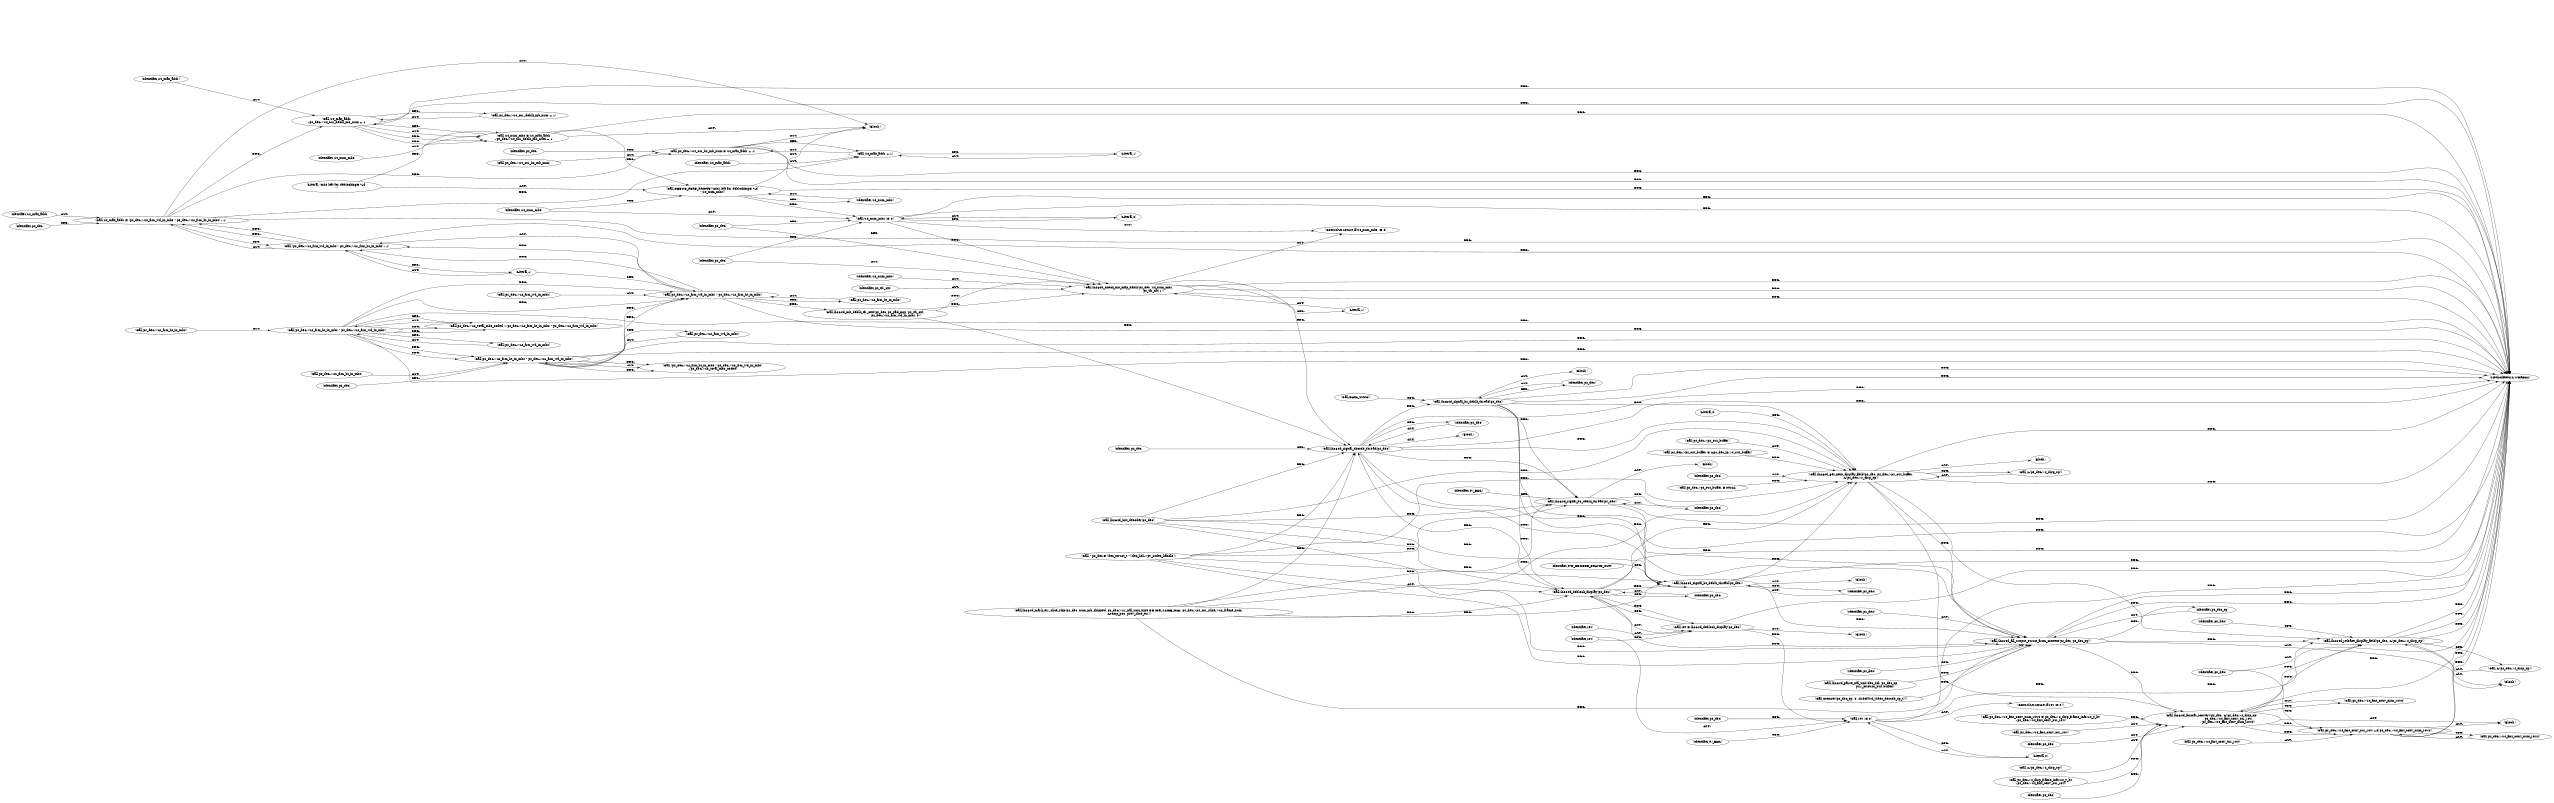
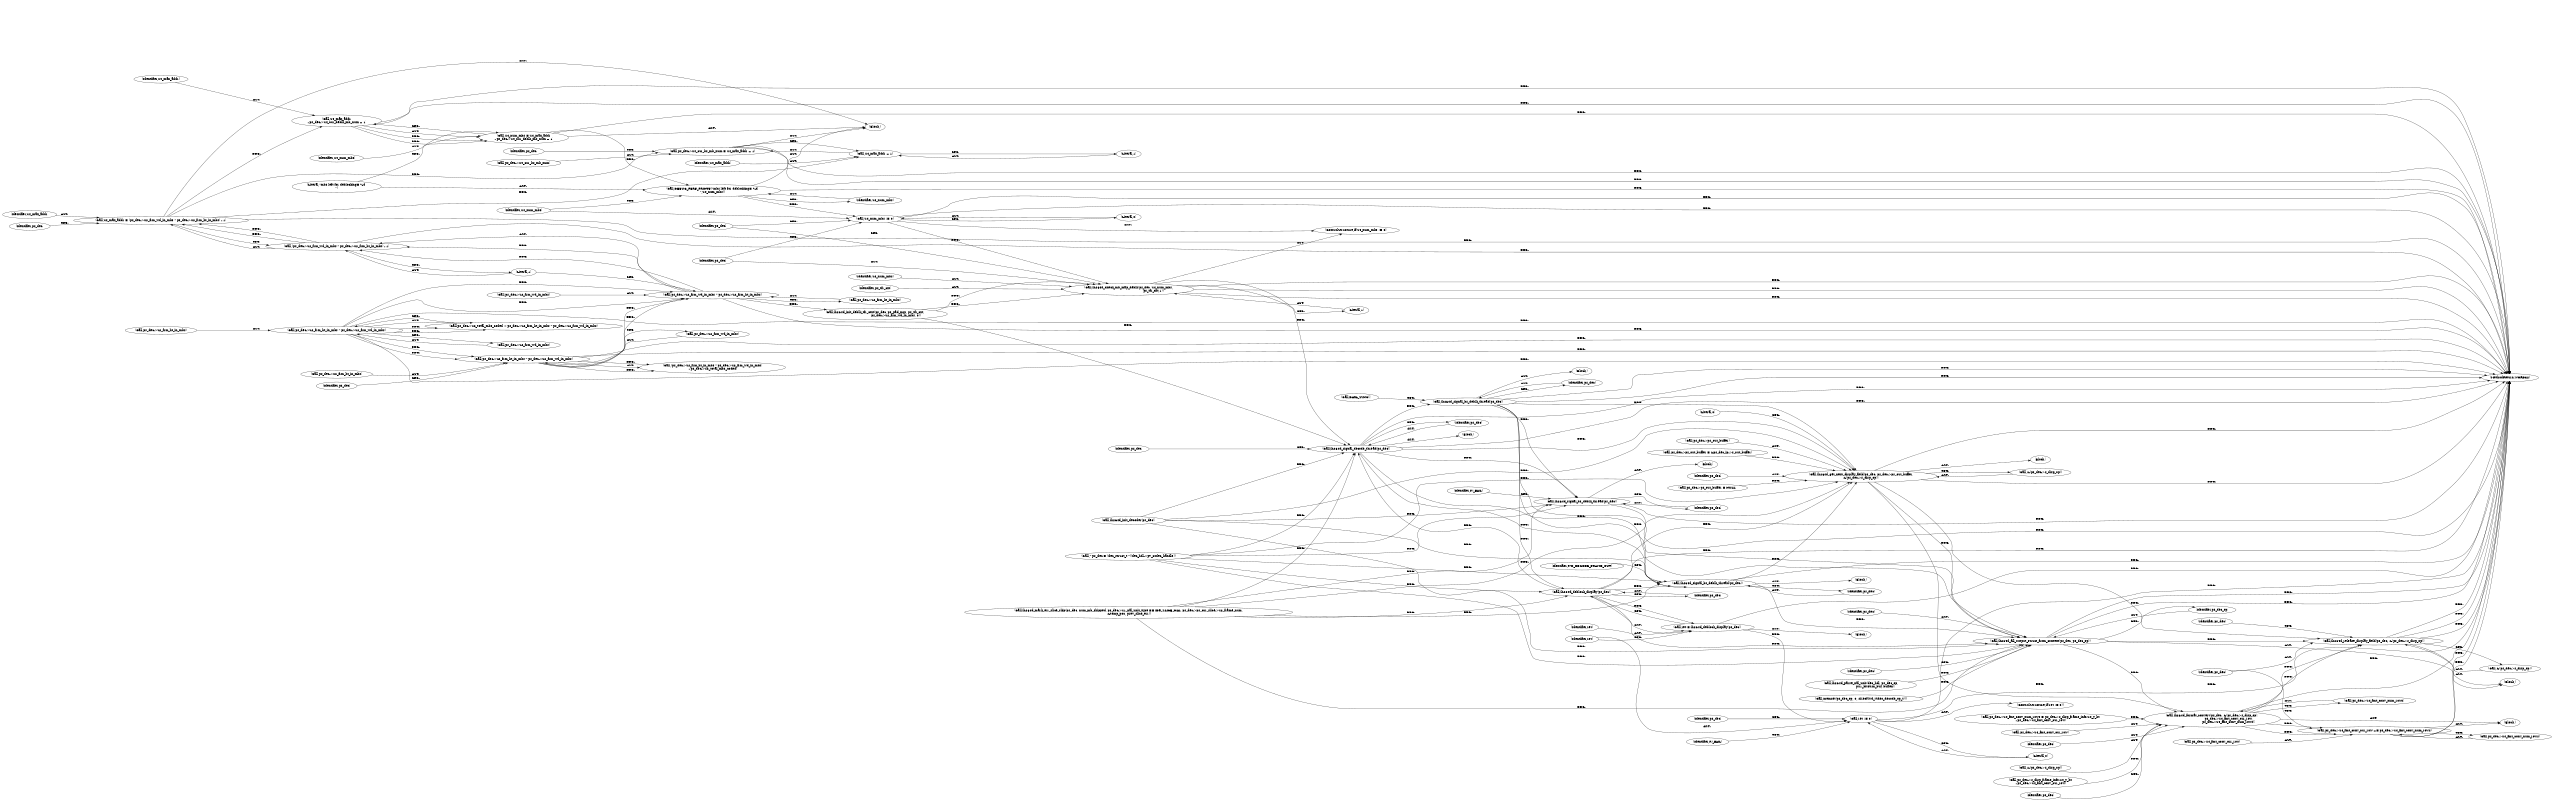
node "(Call,ps_dec->u4_cur_deblk_mb_num + 1)": removed
edge "(Call,ih264d_init_decoder(ps_dec))" -> "(Call,ih264d_deblock_display(ps_dec))": removed, label "DDG:"
edge "(Call,* ps_dec = (dec_struct_t *)(dec_hdl->pv_codec_handle))" -> "(Call,ih264d_deblock_display(ps_dec))": label "AST: " -> "DDG: "
